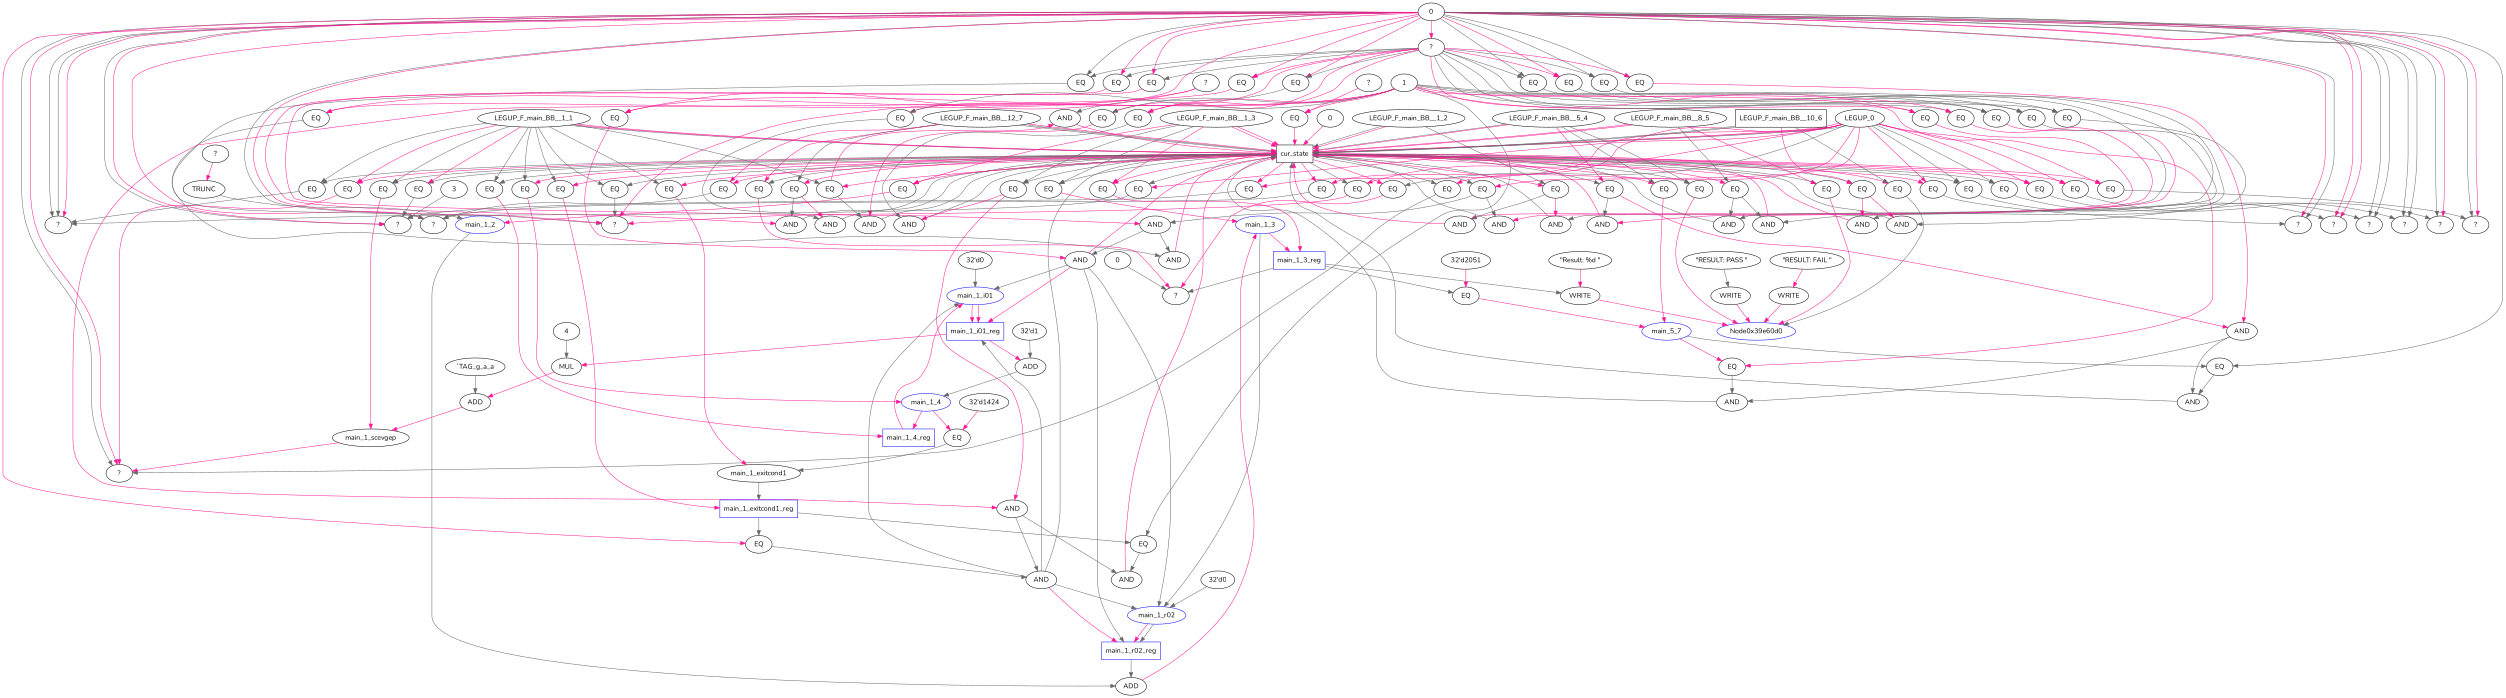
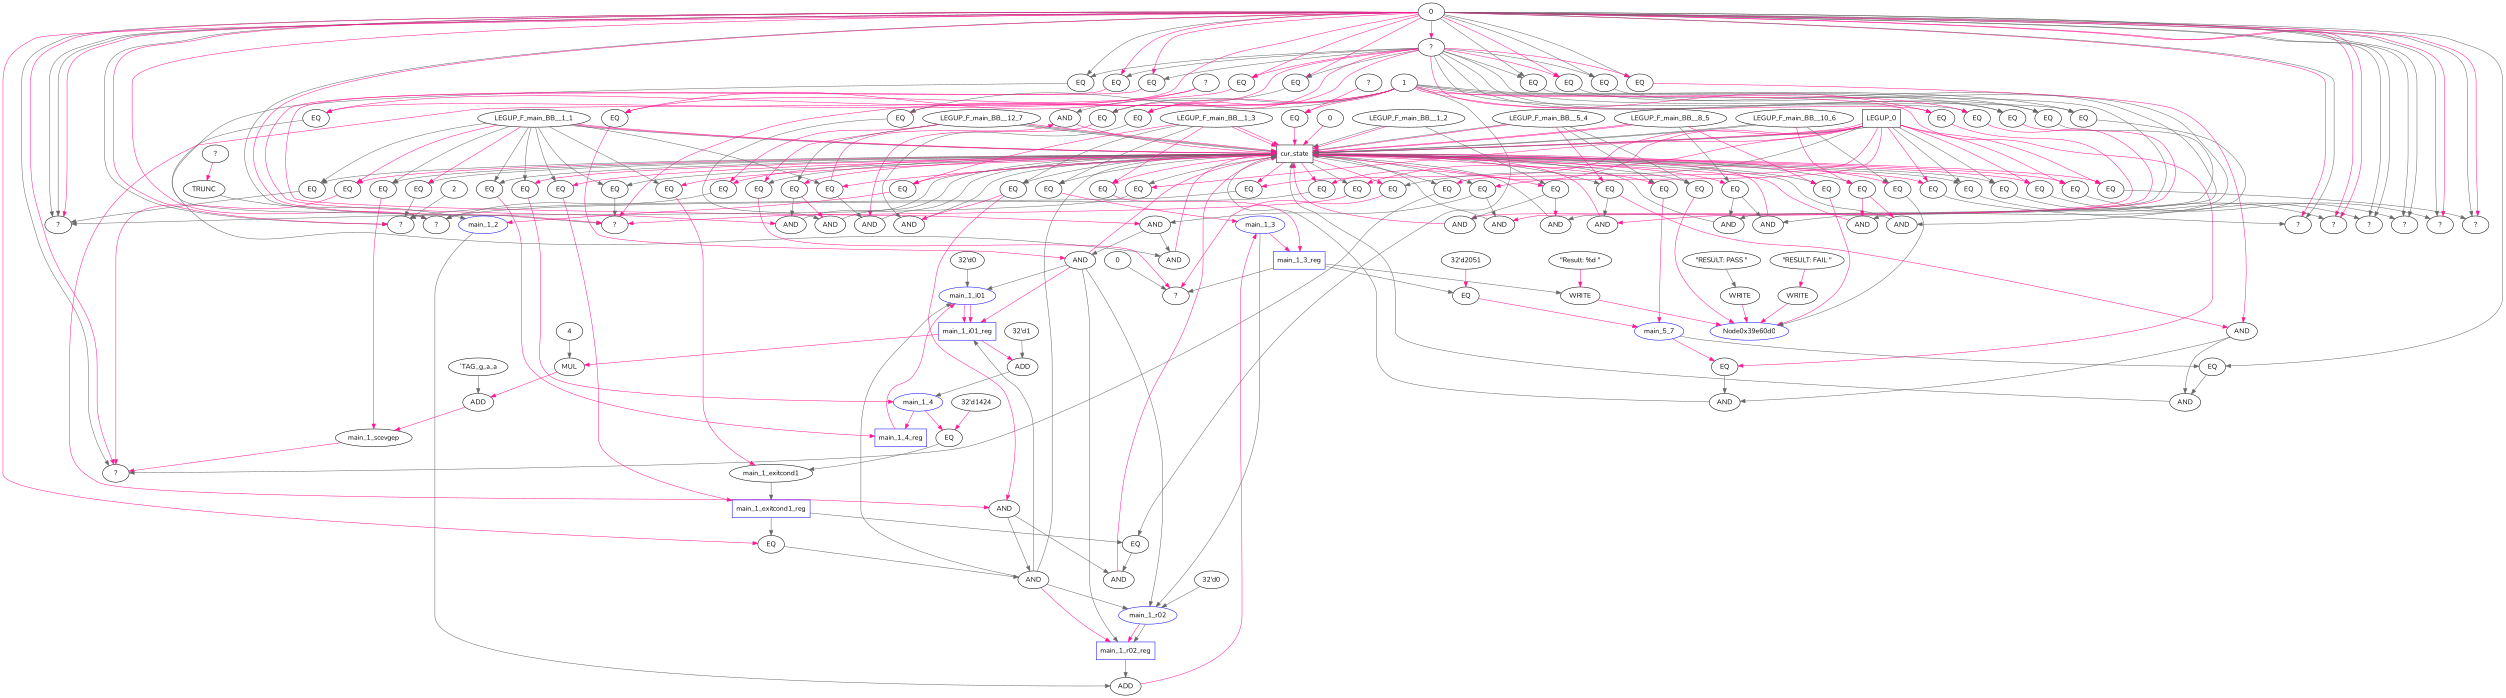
node "LEGUP_F_main_BB__10_6": shape box -> ellipse
node "LEGUP_0": shape ellipse -> box
node "3": label "3" -> "2"
